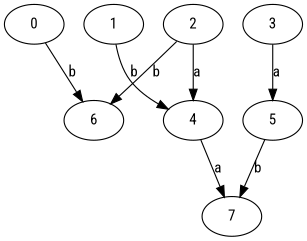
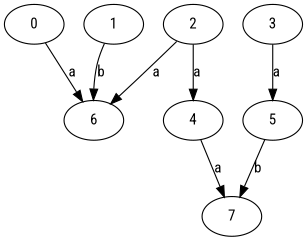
edge "0" -> "6": label "b" -> "a"
edge "2" -> "6": label "b" -> "a"
edge "1" -> "4": now "1" -> "6"
